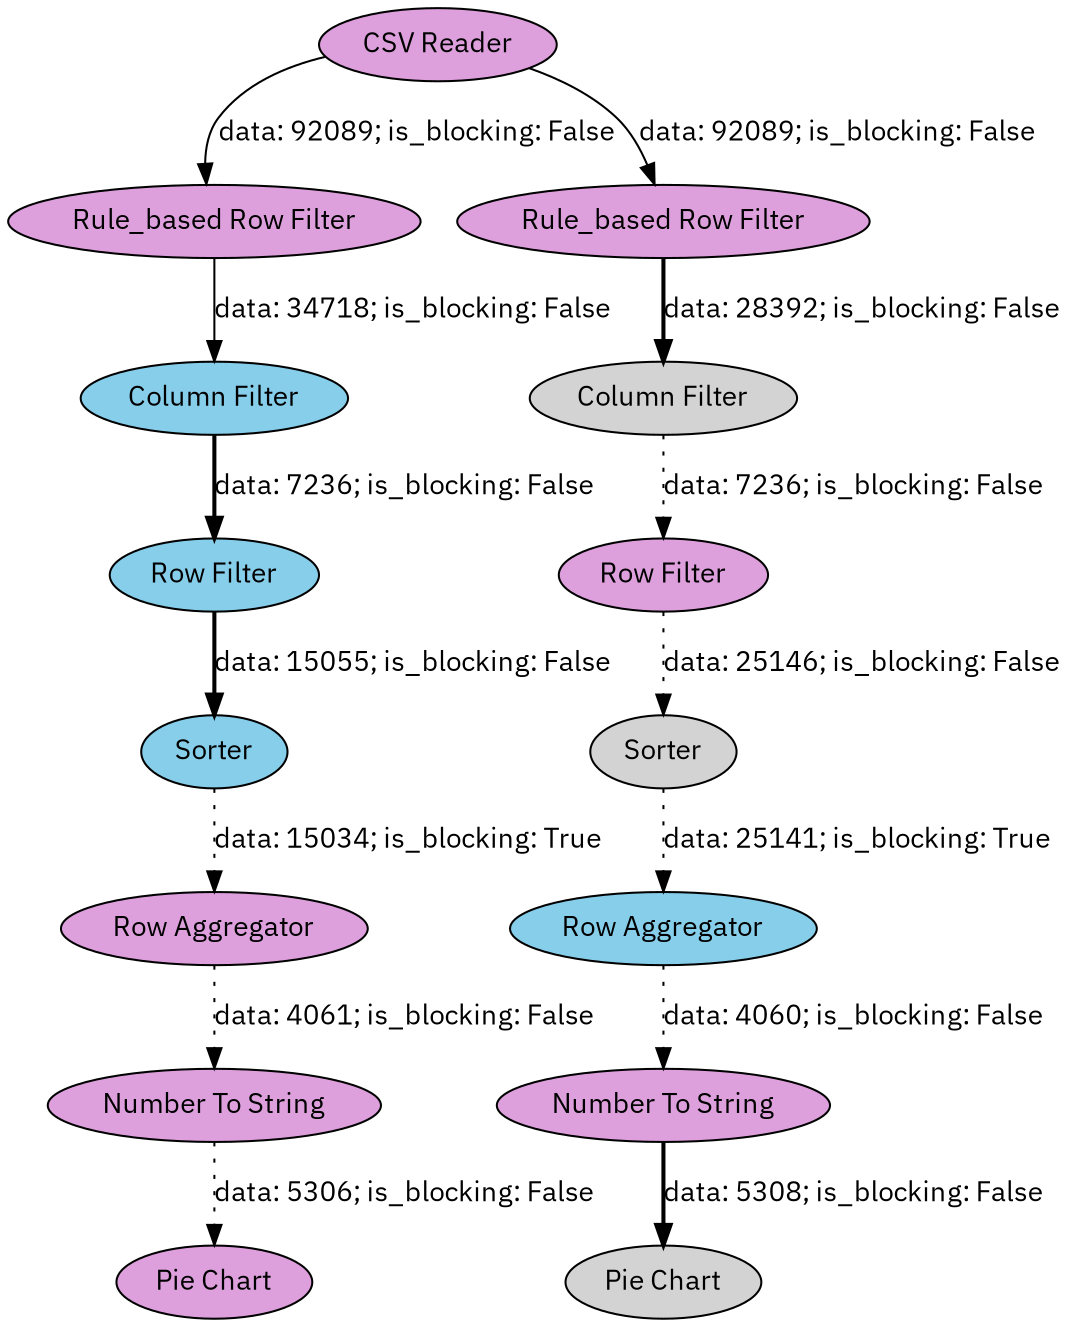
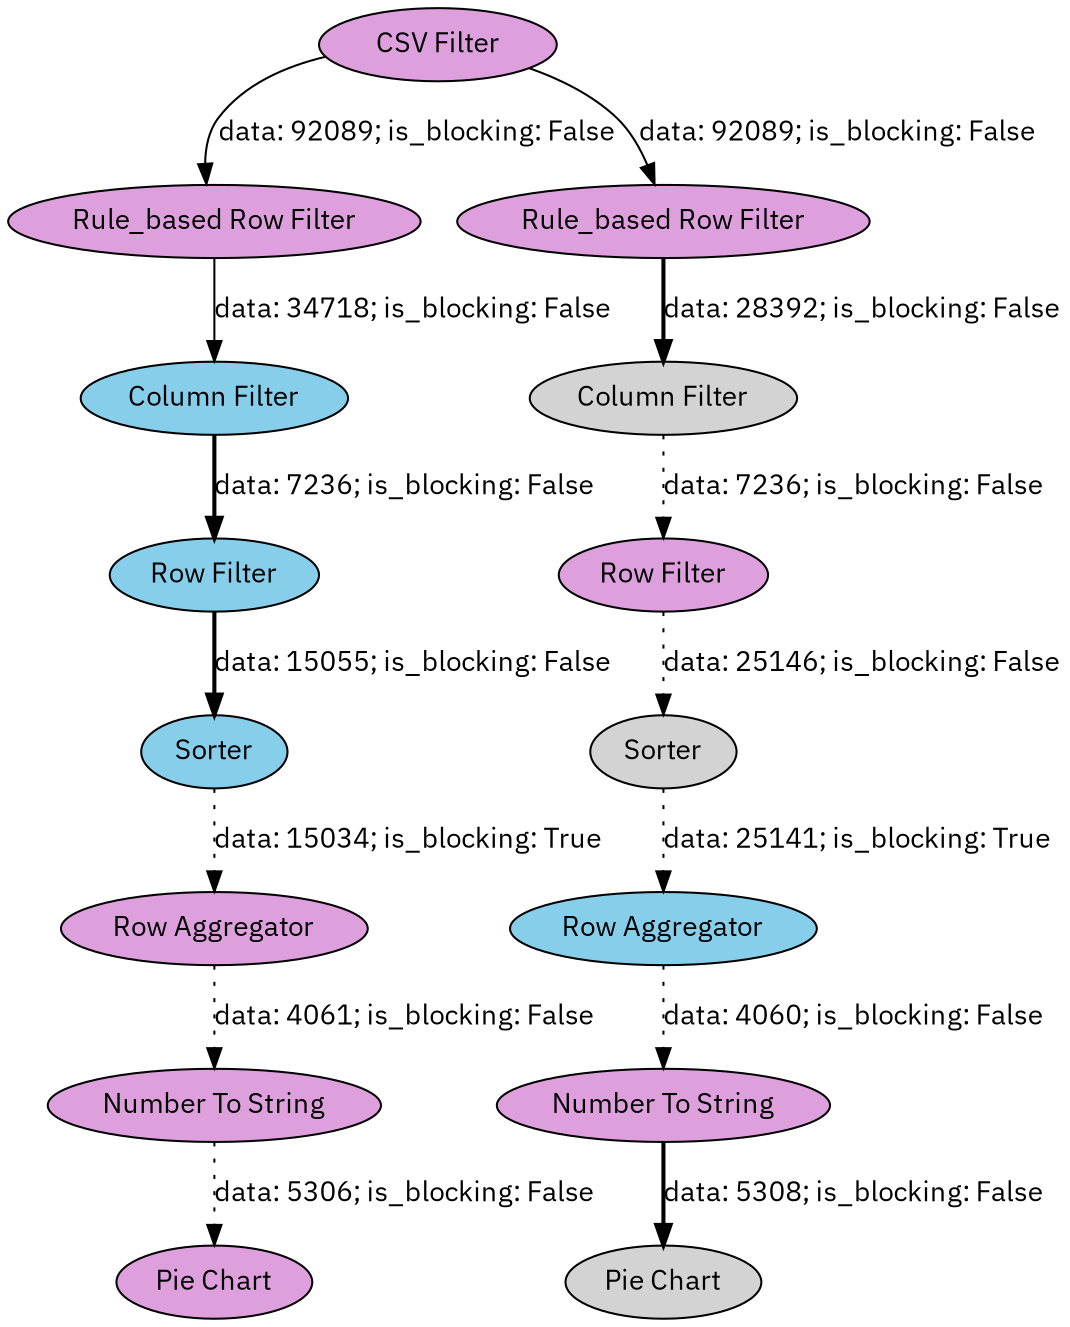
node "CSV Reader": label "CSV Reader" -> "CSV Filter"
